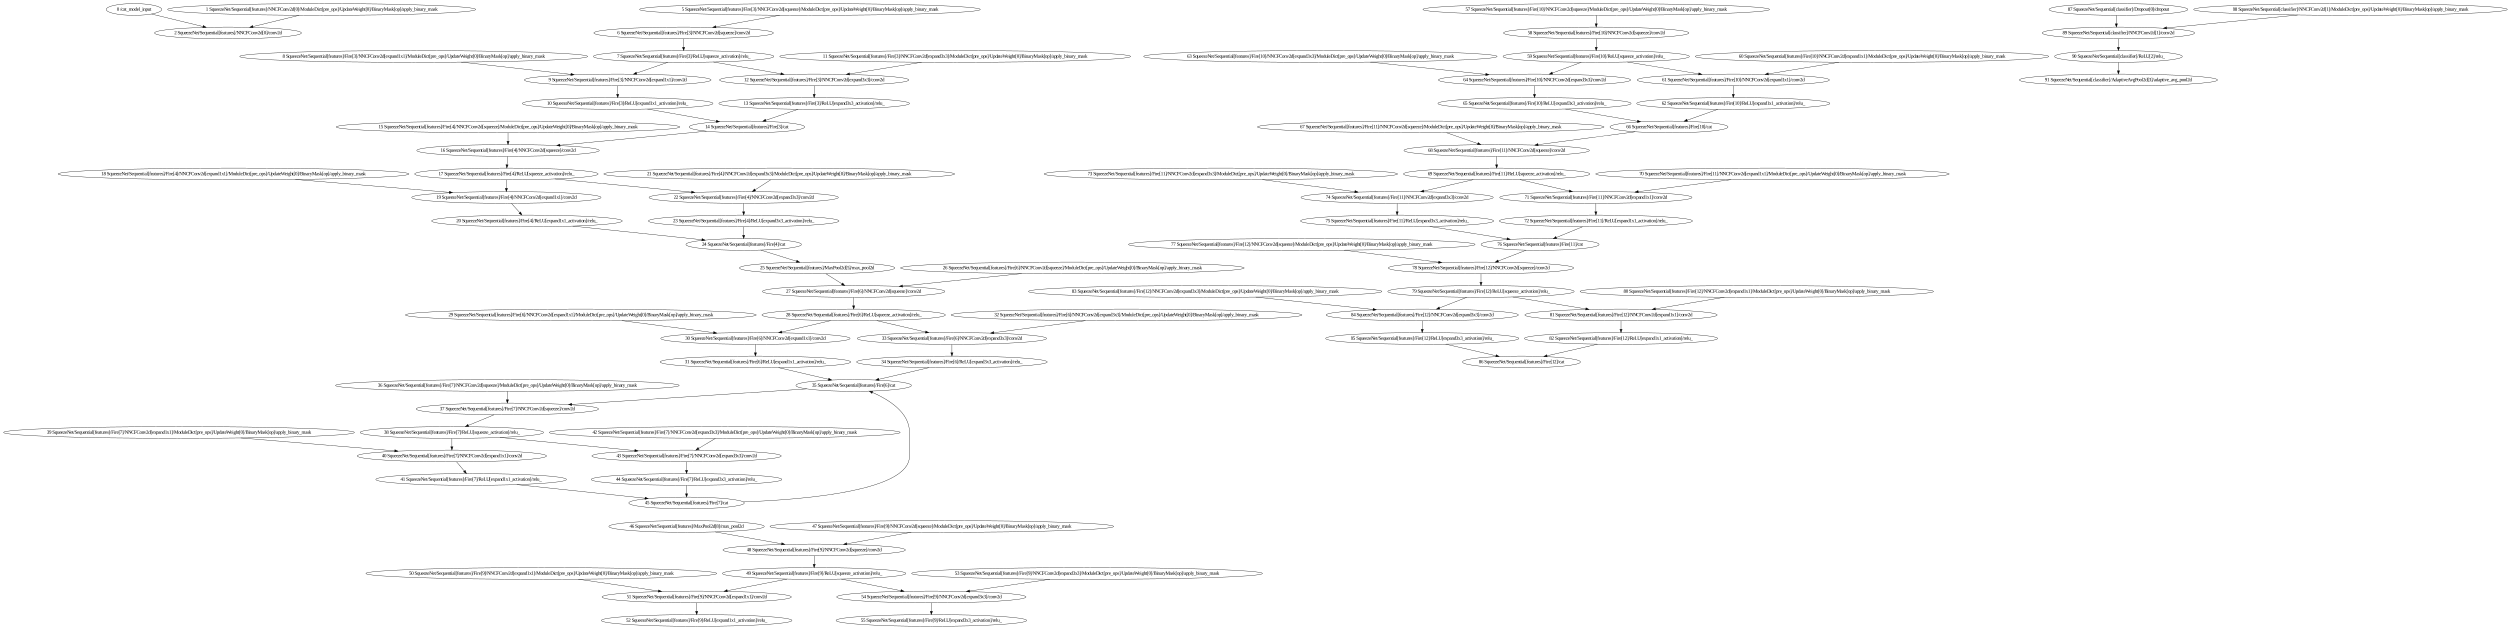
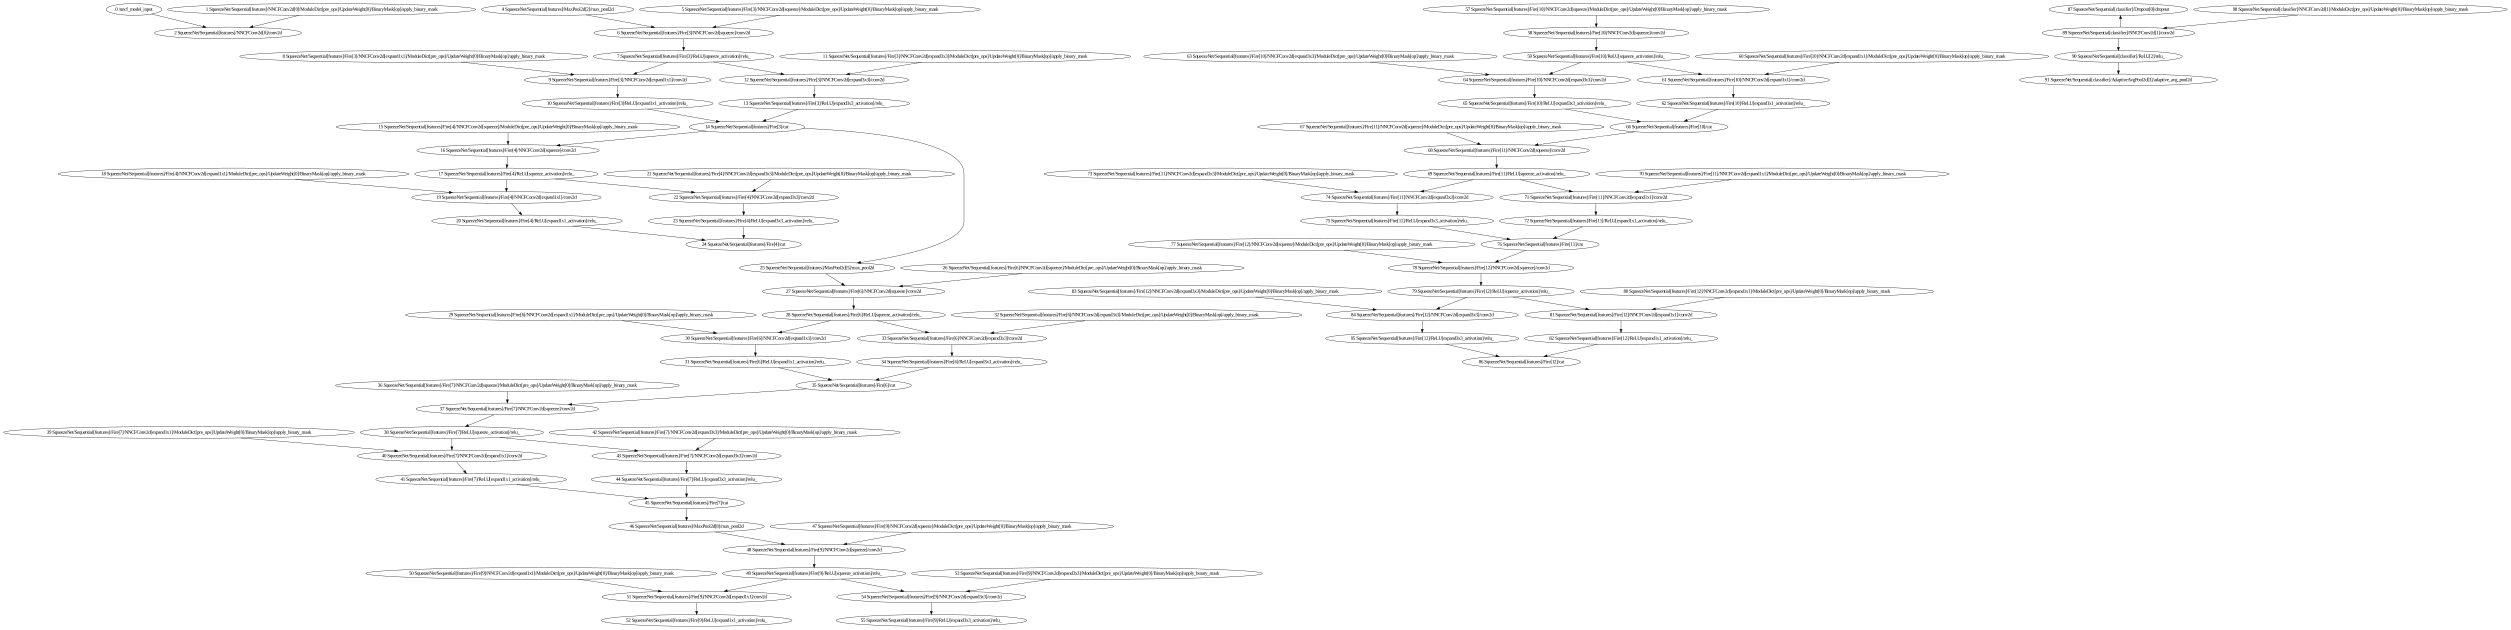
node "0 /cat_model_input": label "0 /cat_model_input" -> "0 /nncf_model_input"
node "4 SqueezeNet/Sequential[features]/MaxPool2d[2]/max_pool2d": added
edge "87 SqueezeNet/Sequential[classifier]/Dropout[0]/dropout" -> "89 SqueezeNet/Sequential[classifier]/NNCFConv2d[1]/conv2d": reversed
edge "24 SqueezeNet/Sequential[features]/Fire[4]/cat" -> "25 SqueezeNet/Sequential[features]/MaxPool2d[5]/max_pool2d": now "14 SqueezeNet/Sequential[features]/Fire[3]/cat" -> "25 SqueezeNet/Sequential[features]/MaxPool2d[5]/max_pool2d"
edge "45 SqueezeNet/Sequential[features]/Fire[7]/cat" -> "35 SqueezeNet/Sequential[features]/Fire[6]/cat": now "45 SqueezeNet/Sequential[features]/Fire[7]/cat" -> "46 SqueezeNet/Sequential[features]/MaxPool2d[8]/max_pool2d"
